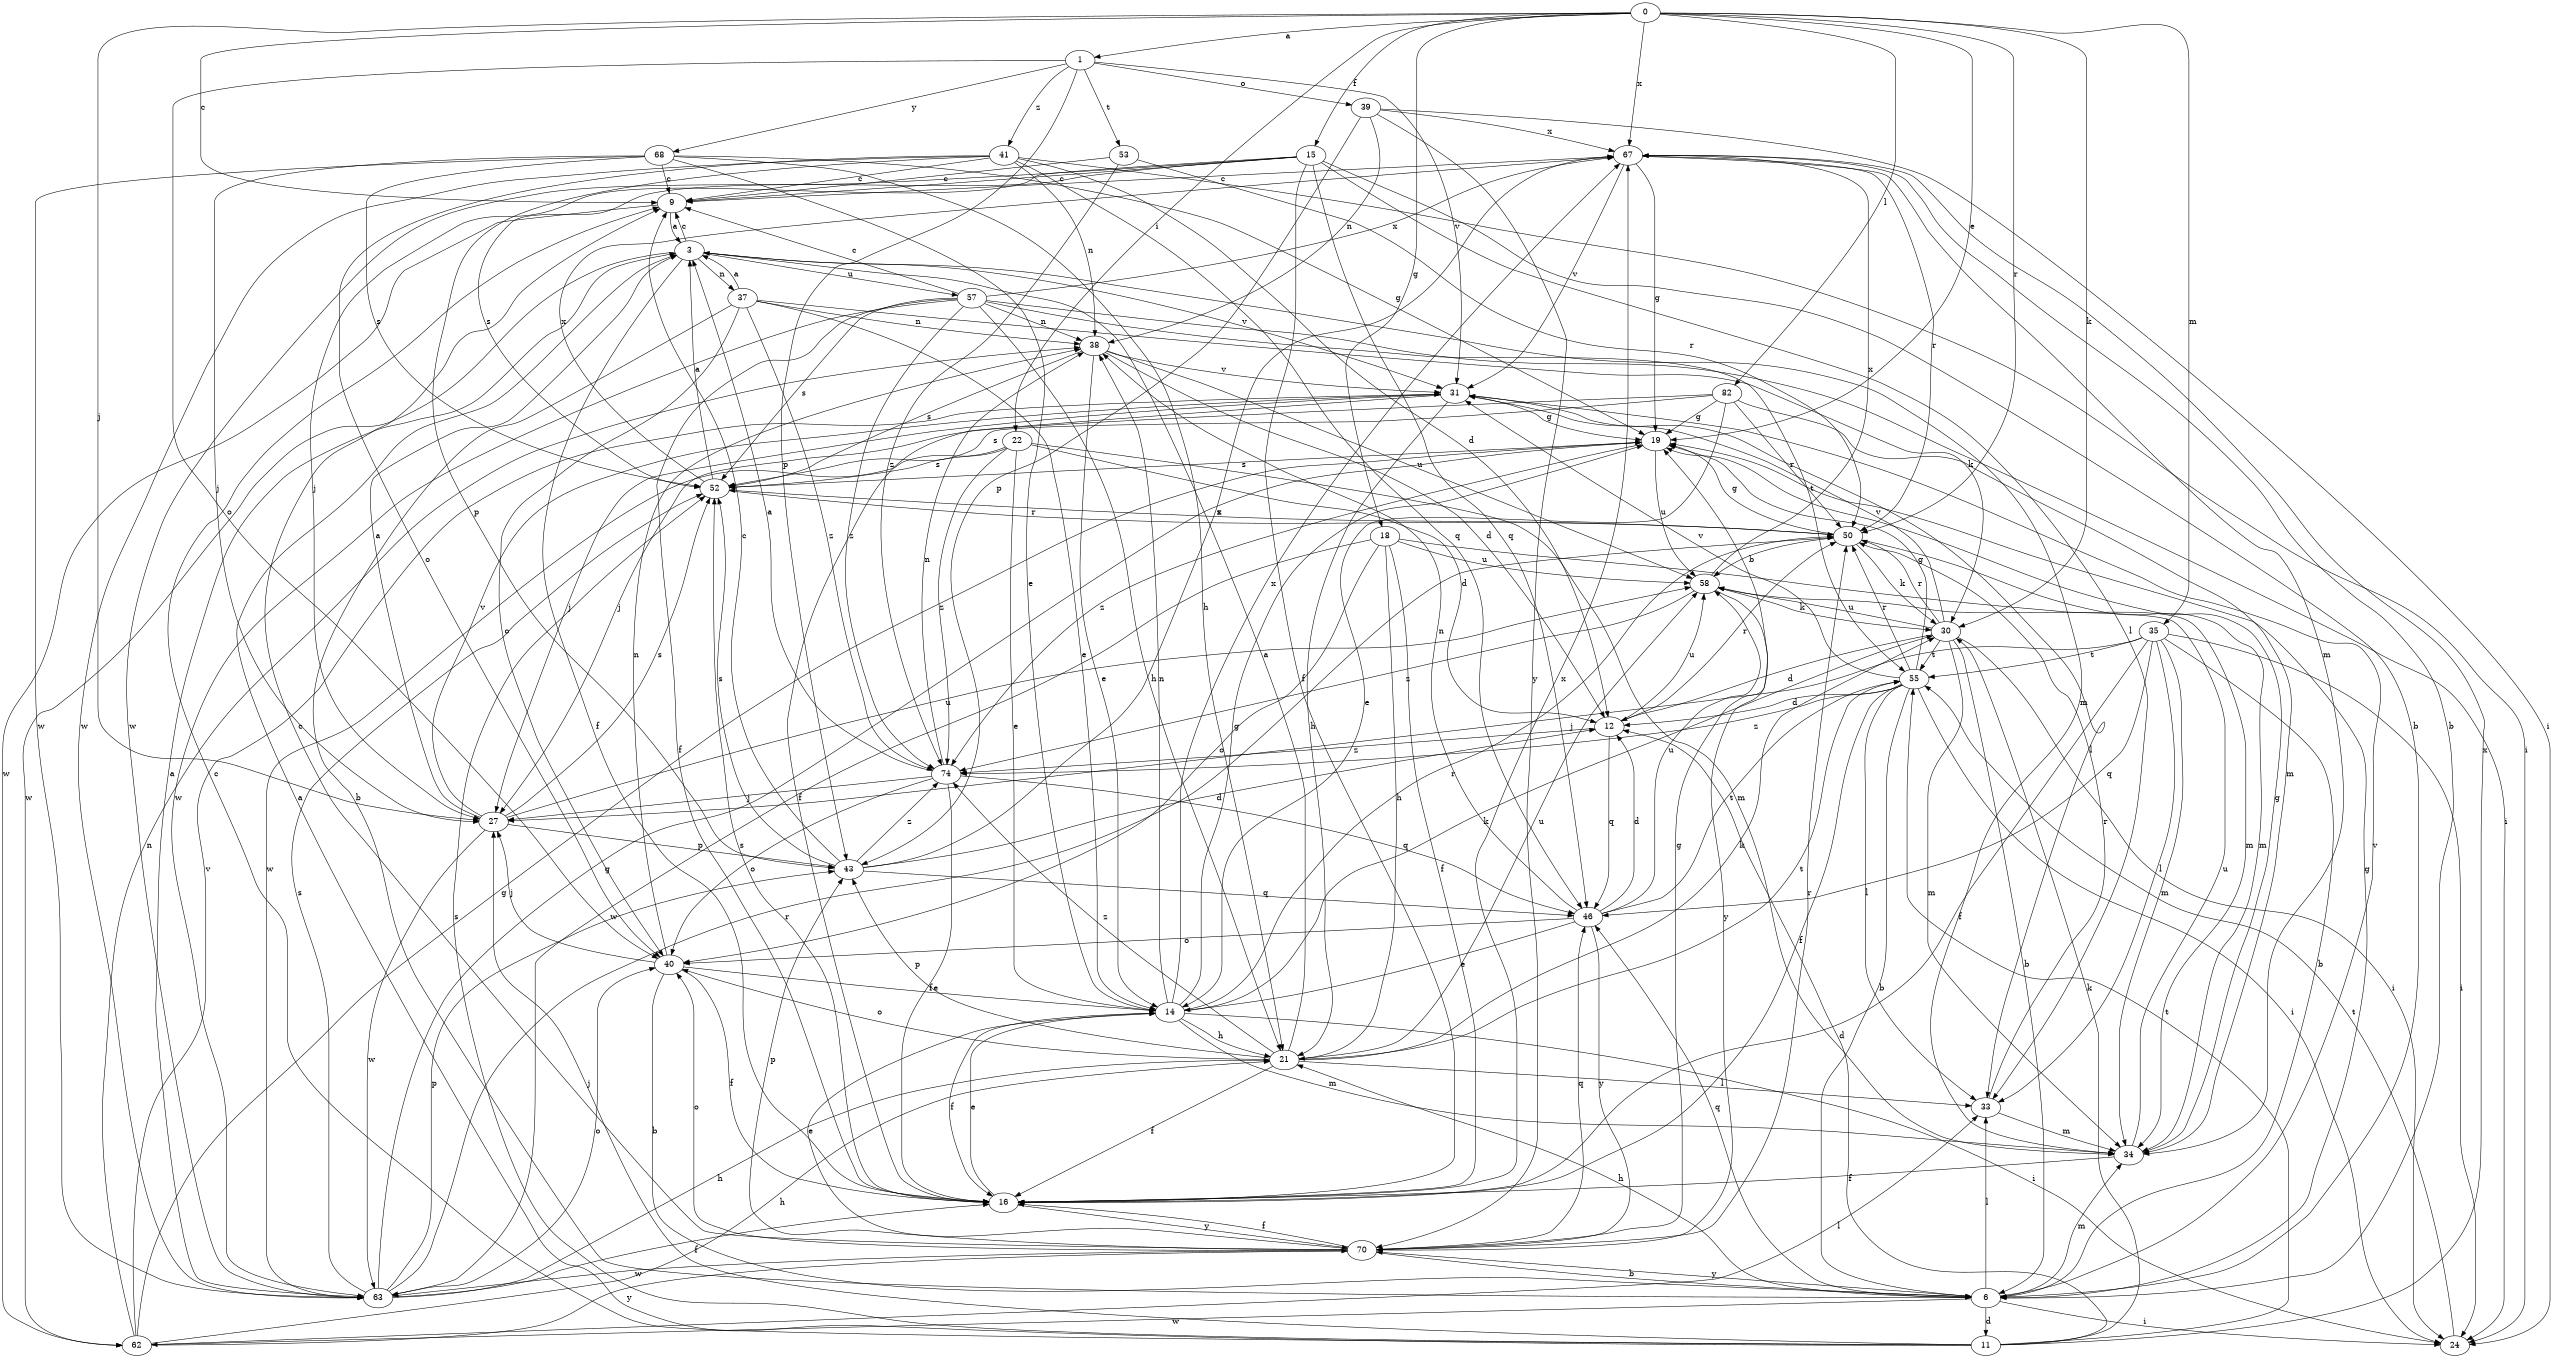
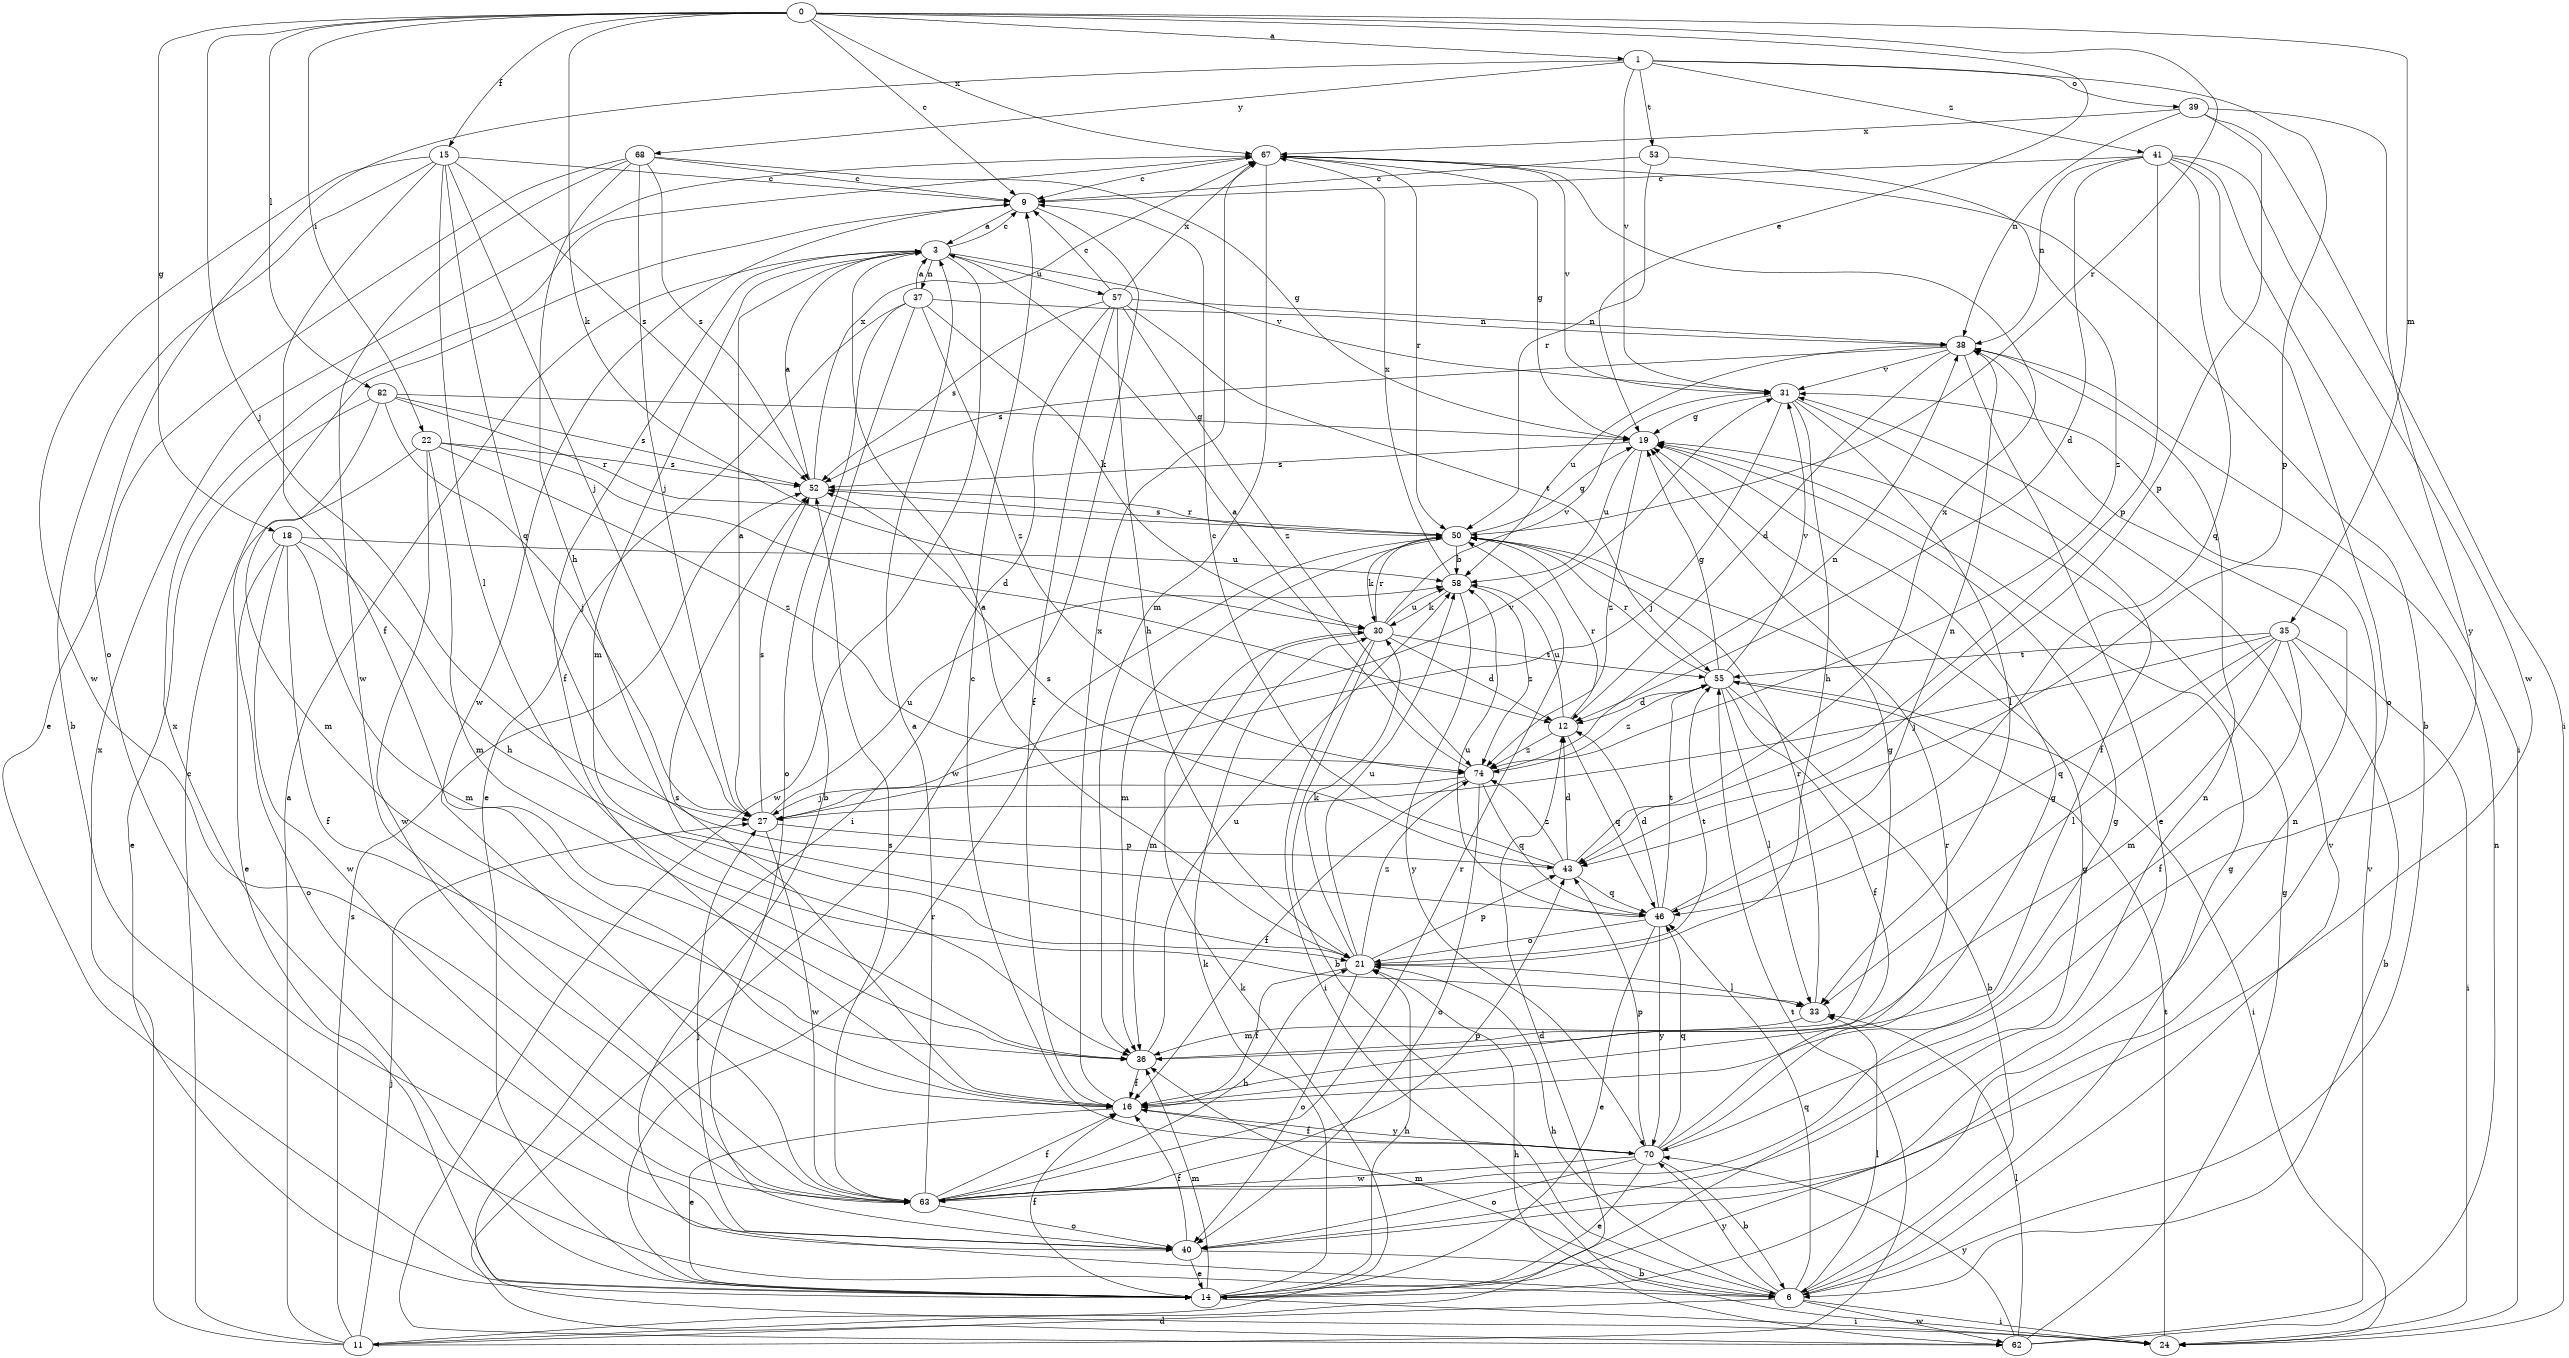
edge "57" -> "63": now "9" -> "63"
edge "46" -> "40": now "46" -> "21"
node "34": label "34" -> "36"
